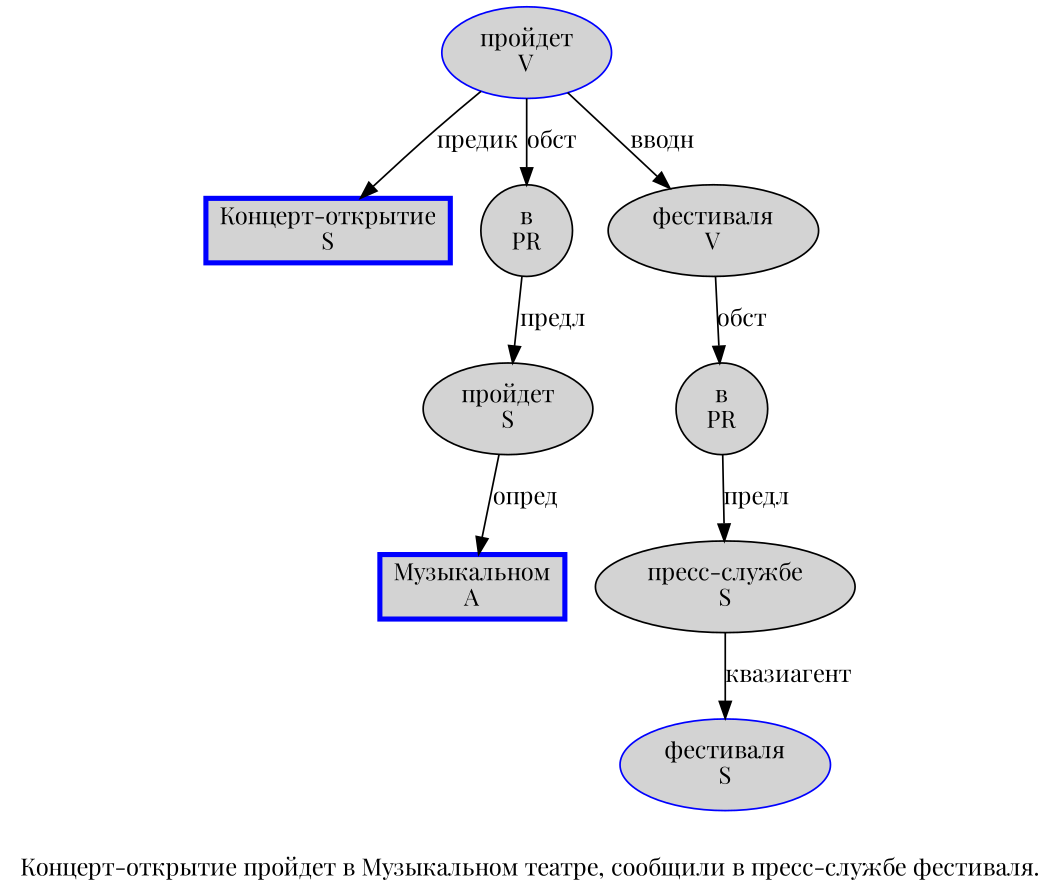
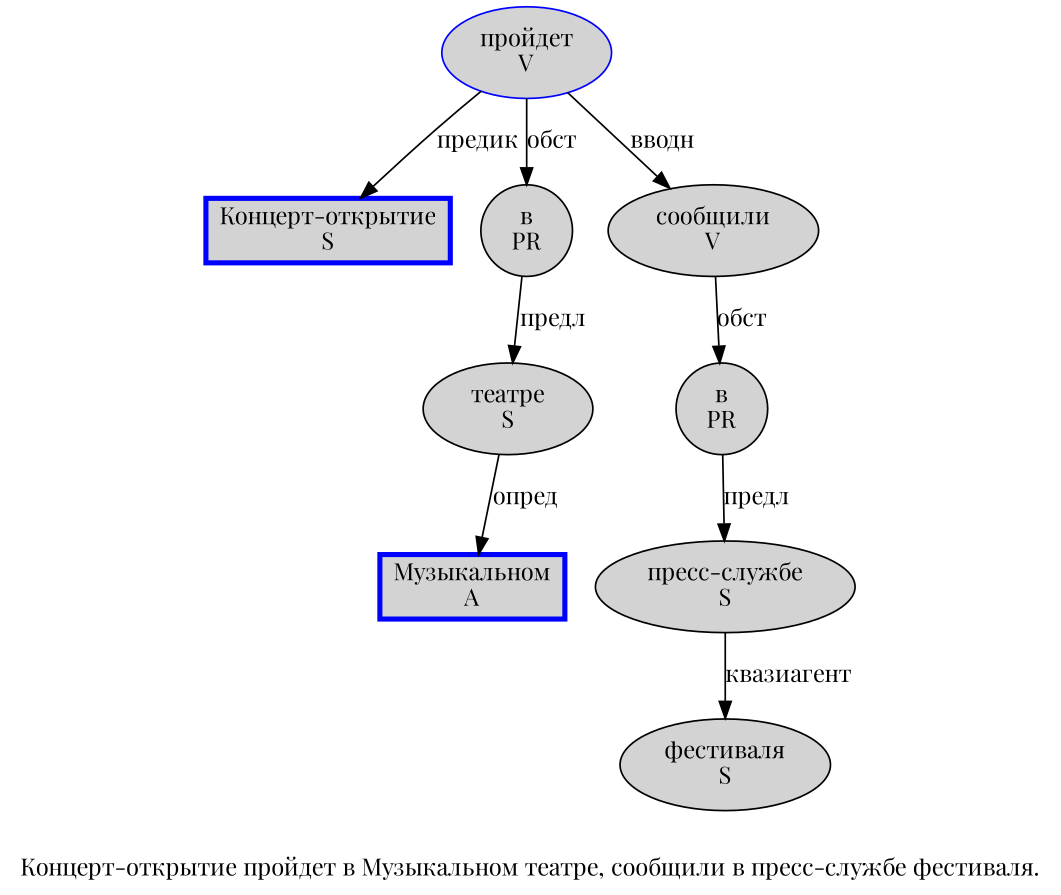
node "фестиваля V": label "фестиваля V" -> "сообщили V"
node "пройдет S": label "пройдет S" -> "театре S"
node "фестиваля S": color blue -> black
